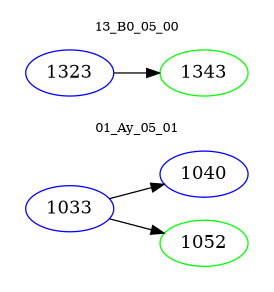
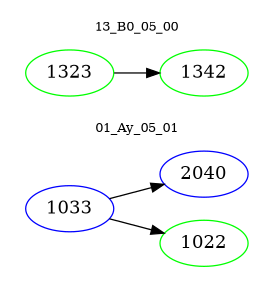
node "1323": color blue -> green
node "1343": label "1343" -> "1342"
node "1040": label "1040" -> "2040"
node "1052": label "1052" -> "1022"
